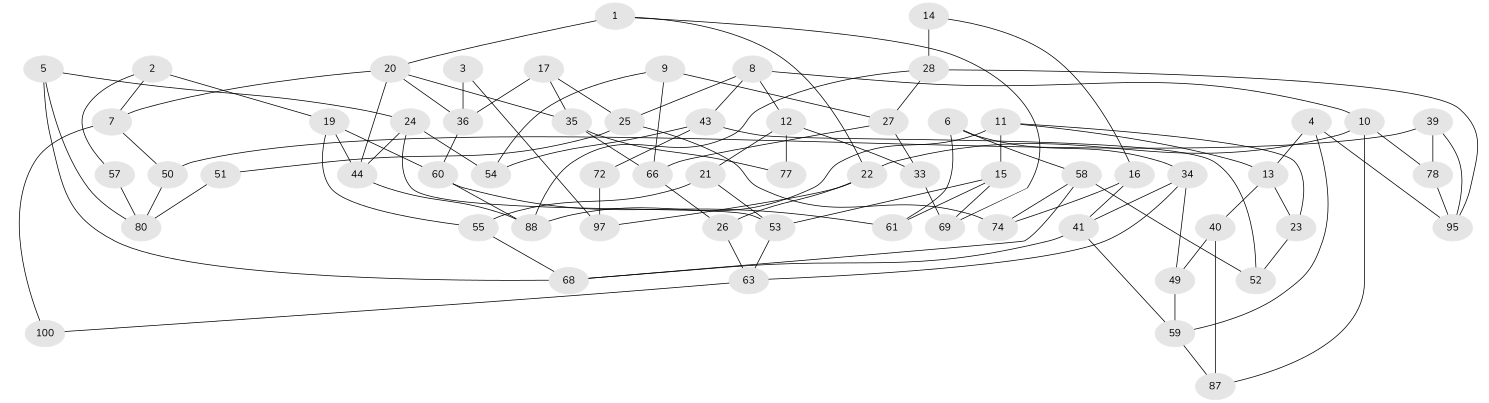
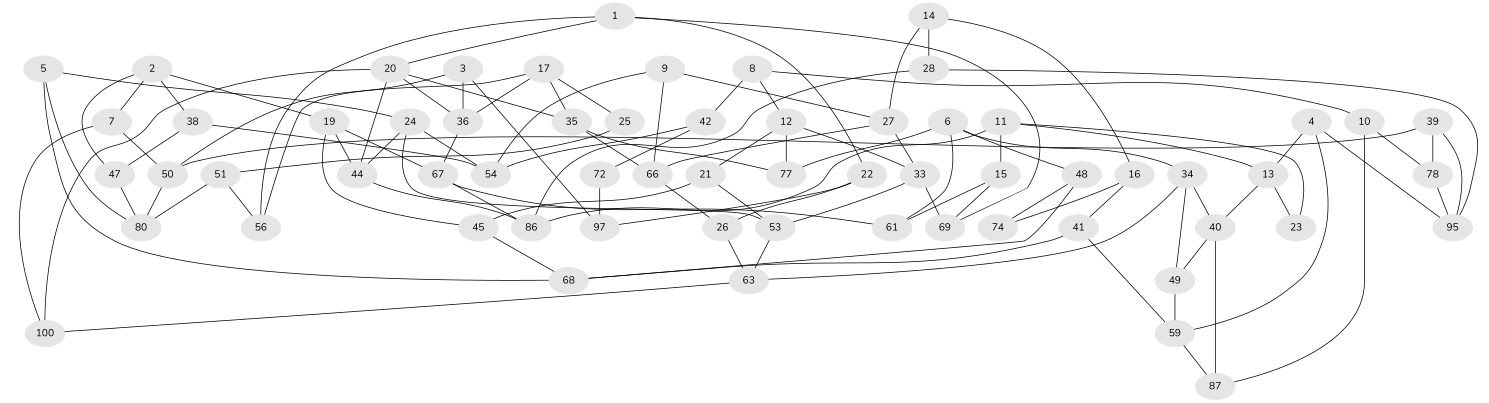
edge "20" -- "7": now "20" -- "100"
edge "8" -- "25": removed
edge "28" -- "27": now "14" -- "27"
edge "3" -- "50": added
node "38": added
node "43": label "43" -> "42"
edge "6" -- "77": added
edge "10" -- "22": removed
node "57": label "57" -> "47"
node "60": label "60" -> "67"
node "58": label "58" -> "48"
edge "15" -- "53": now "33" -- "53"
edge "34" -- "41": now "34" -- "40"
edge "25" -- "74": removed
node "56": added
node "55": label "55" -> "45"
node "88": label "88" -> "86"
node "52": removed
